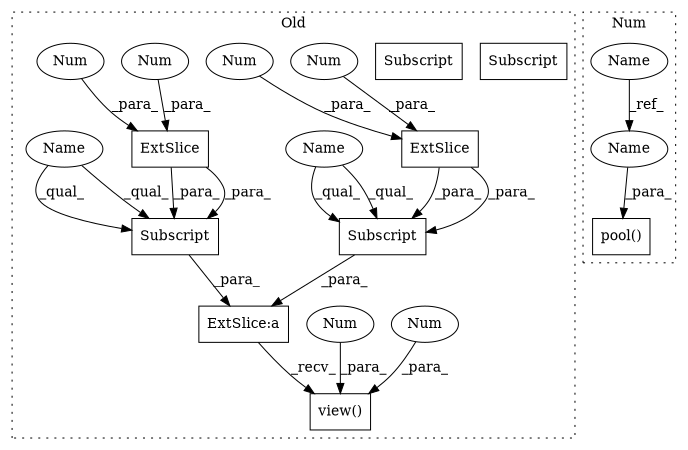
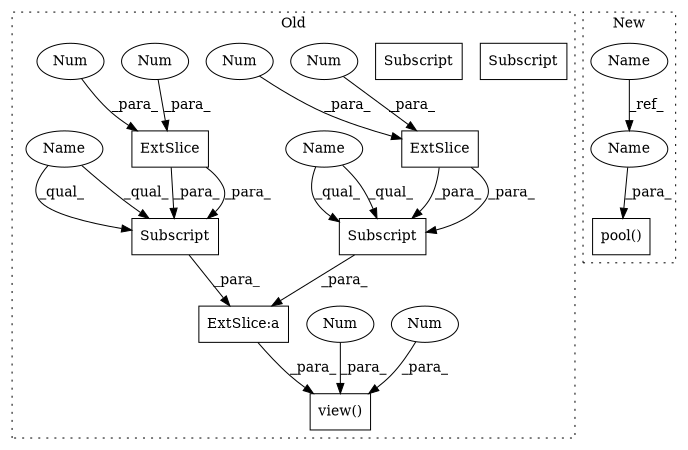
cluster "Num": label "Num" -> "New"
edge "ExtSlice:a" -> "view()": label "_recv_" -> "_para_"
